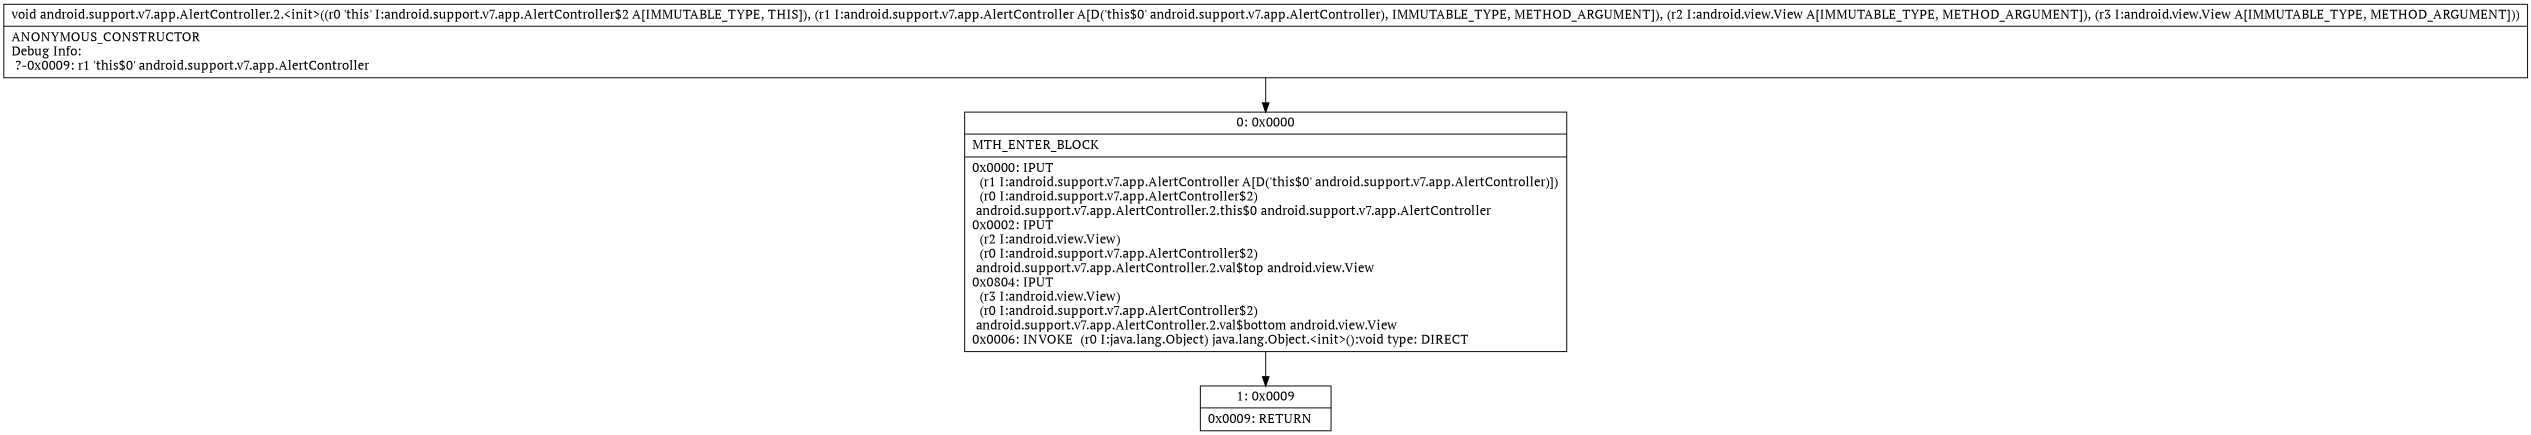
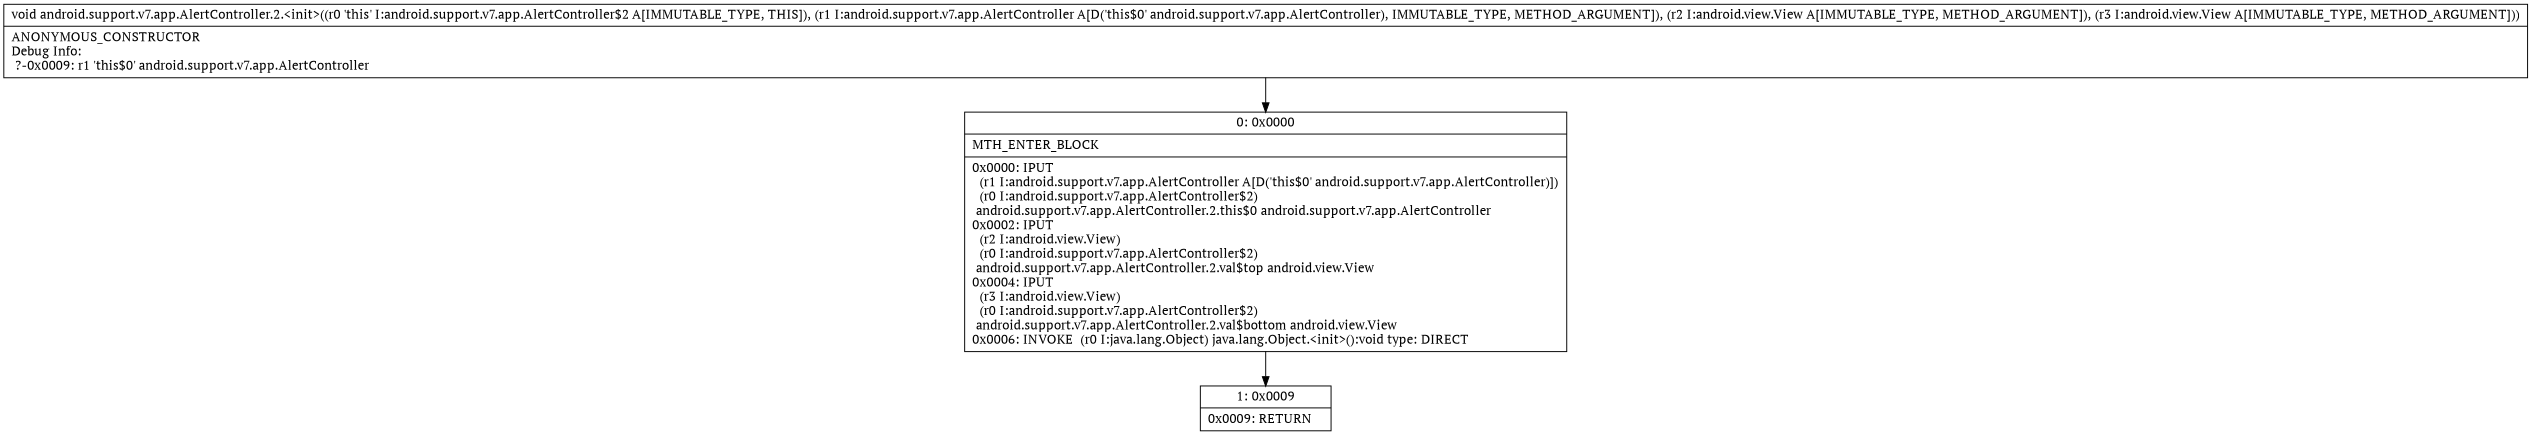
node "0: 0x0000": text "0x0804: IPUT" -> "0x0004: IPUT"
